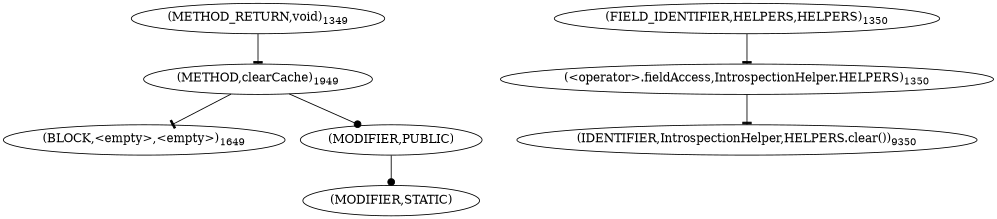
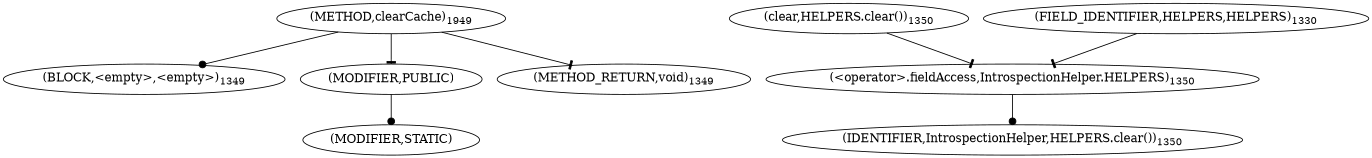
node "(FIELD_IDENTIFIER,HELPERS,HELPERS)": text "1350" -> "1330"
node "(clear,HELPERS.clear())": added
edge "(METHOD_RETURN,void)" -> "(METHOD,clearCache)": reversed
edge "(METHOD,clearCache)" -> "(MODIFIER,PUBLIC)": arrowhead dot -> tee
edge "(<operator>.fieldAccess,IntrospectionHelper.HELPERS)" -> "(IDENTIFIER,IntrospectionHelper,HELPERS.clear())": arrowhead tee -> dot
edge "(METHOD,clearCache)" -> "(BLOCK,<empty>,<empty>)": arrowhead tee -> dot
node "(BLOCK,<empty>,<empty>)": text "1649" -> "1349"
node "(IDENTIFIER,IntrospectionHelper,HELPERS.clear())": text "9350" -> "1350"
